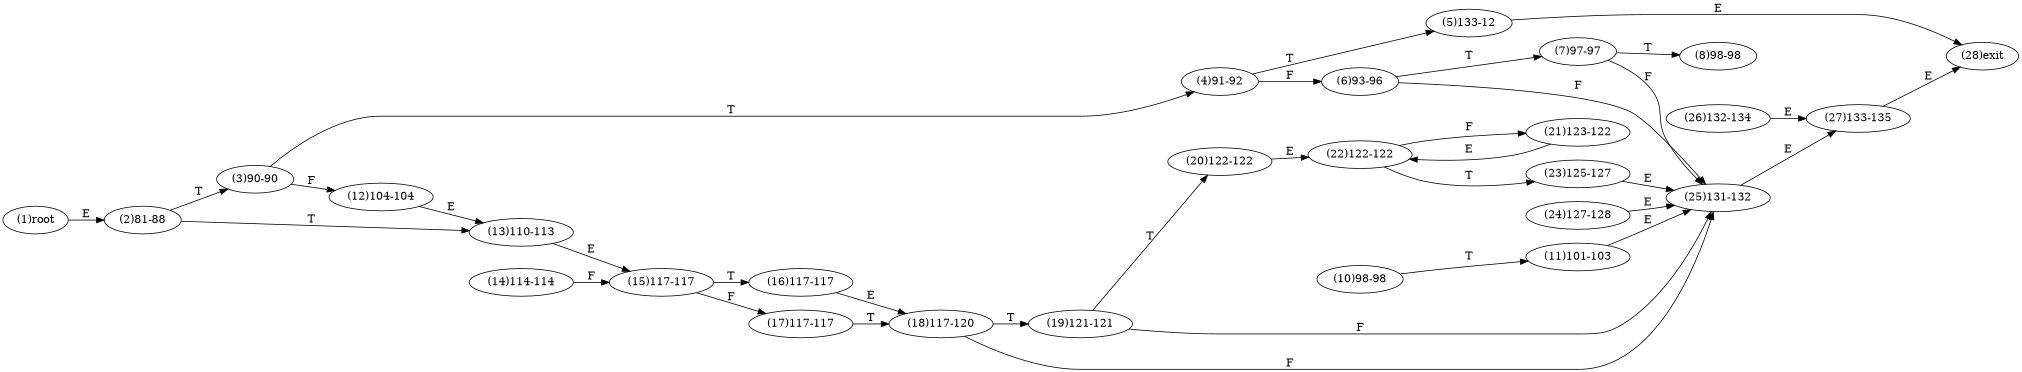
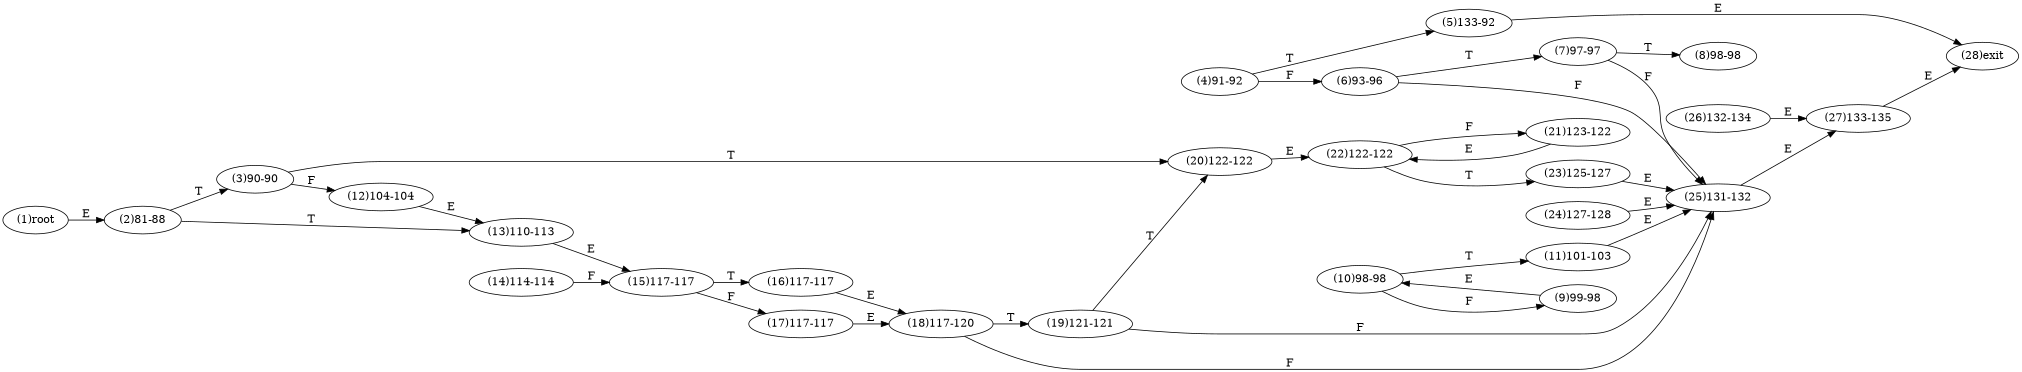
node "(5)133-12": label "(5)133-12" -> "(5)133-92"
edge "(3)90-90" -> "(4)91-92": now "(3)90-90" -> "(20)122-122"
node "(9)99-98": added
edge "(17)117-117" -> "(18)117-120": label "T" -> "E"
